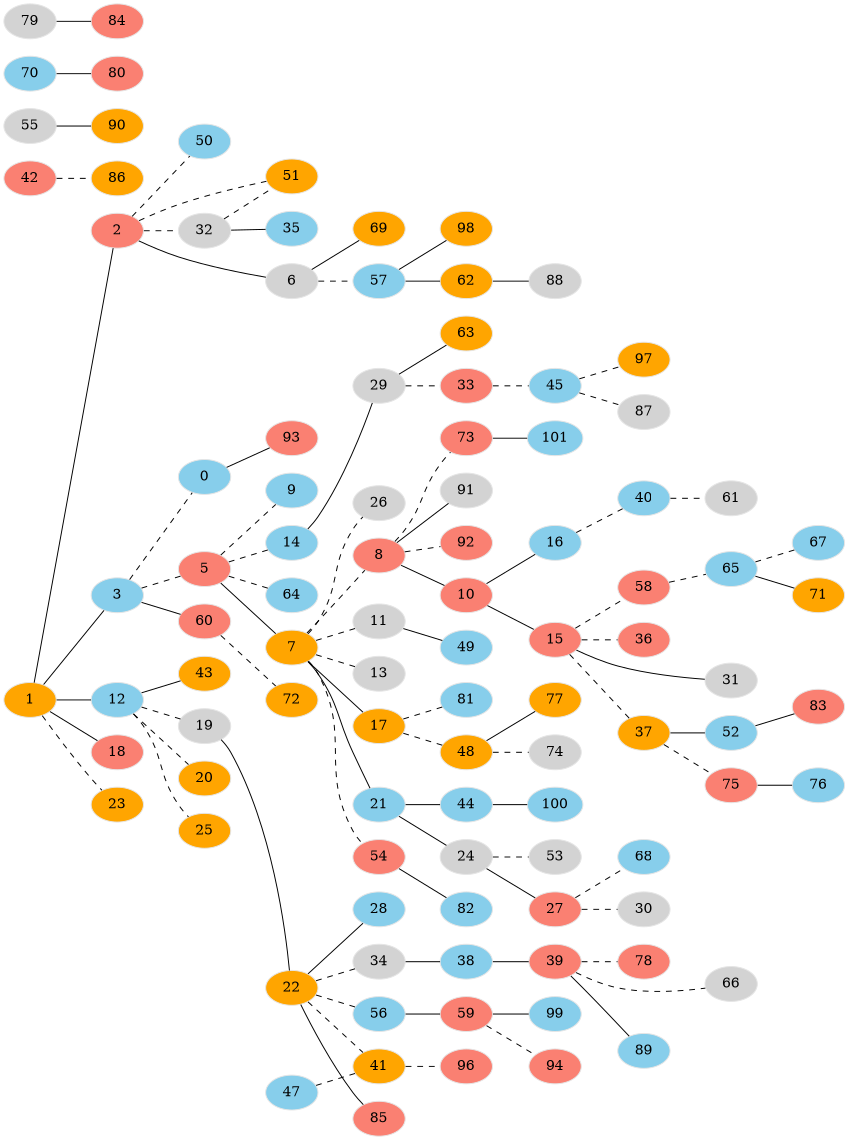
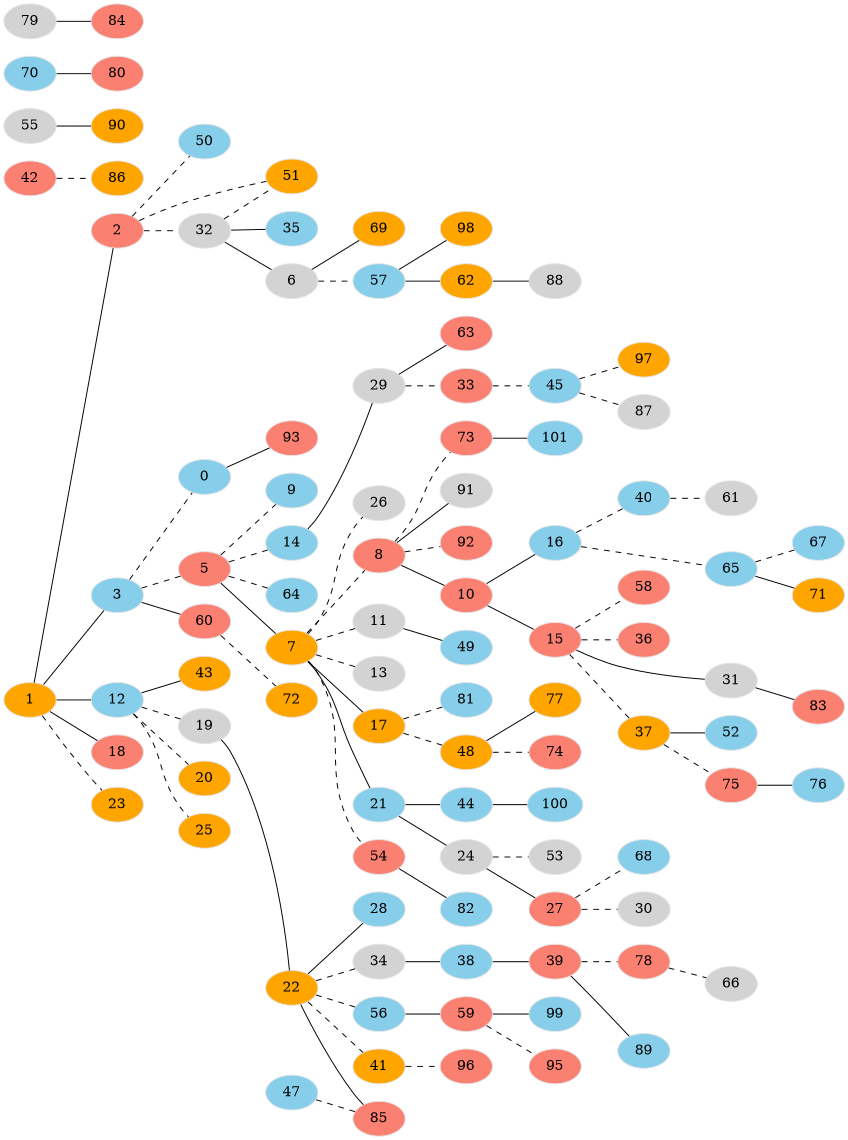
edge "2" -- "6": now "32" -- "6"
node "63": fillcolor orange -> salmon
edge "65" -- "58": now "65" -- "16"
edge "83" -- "52": now "83" -- "31"
node "74": fillcolor lightgrey -> salmon
edge "39" -- "66": now "78" -- "66"
node "94": label "94" -> "95"
edge "41" -- "47": now "85" -- "47"
